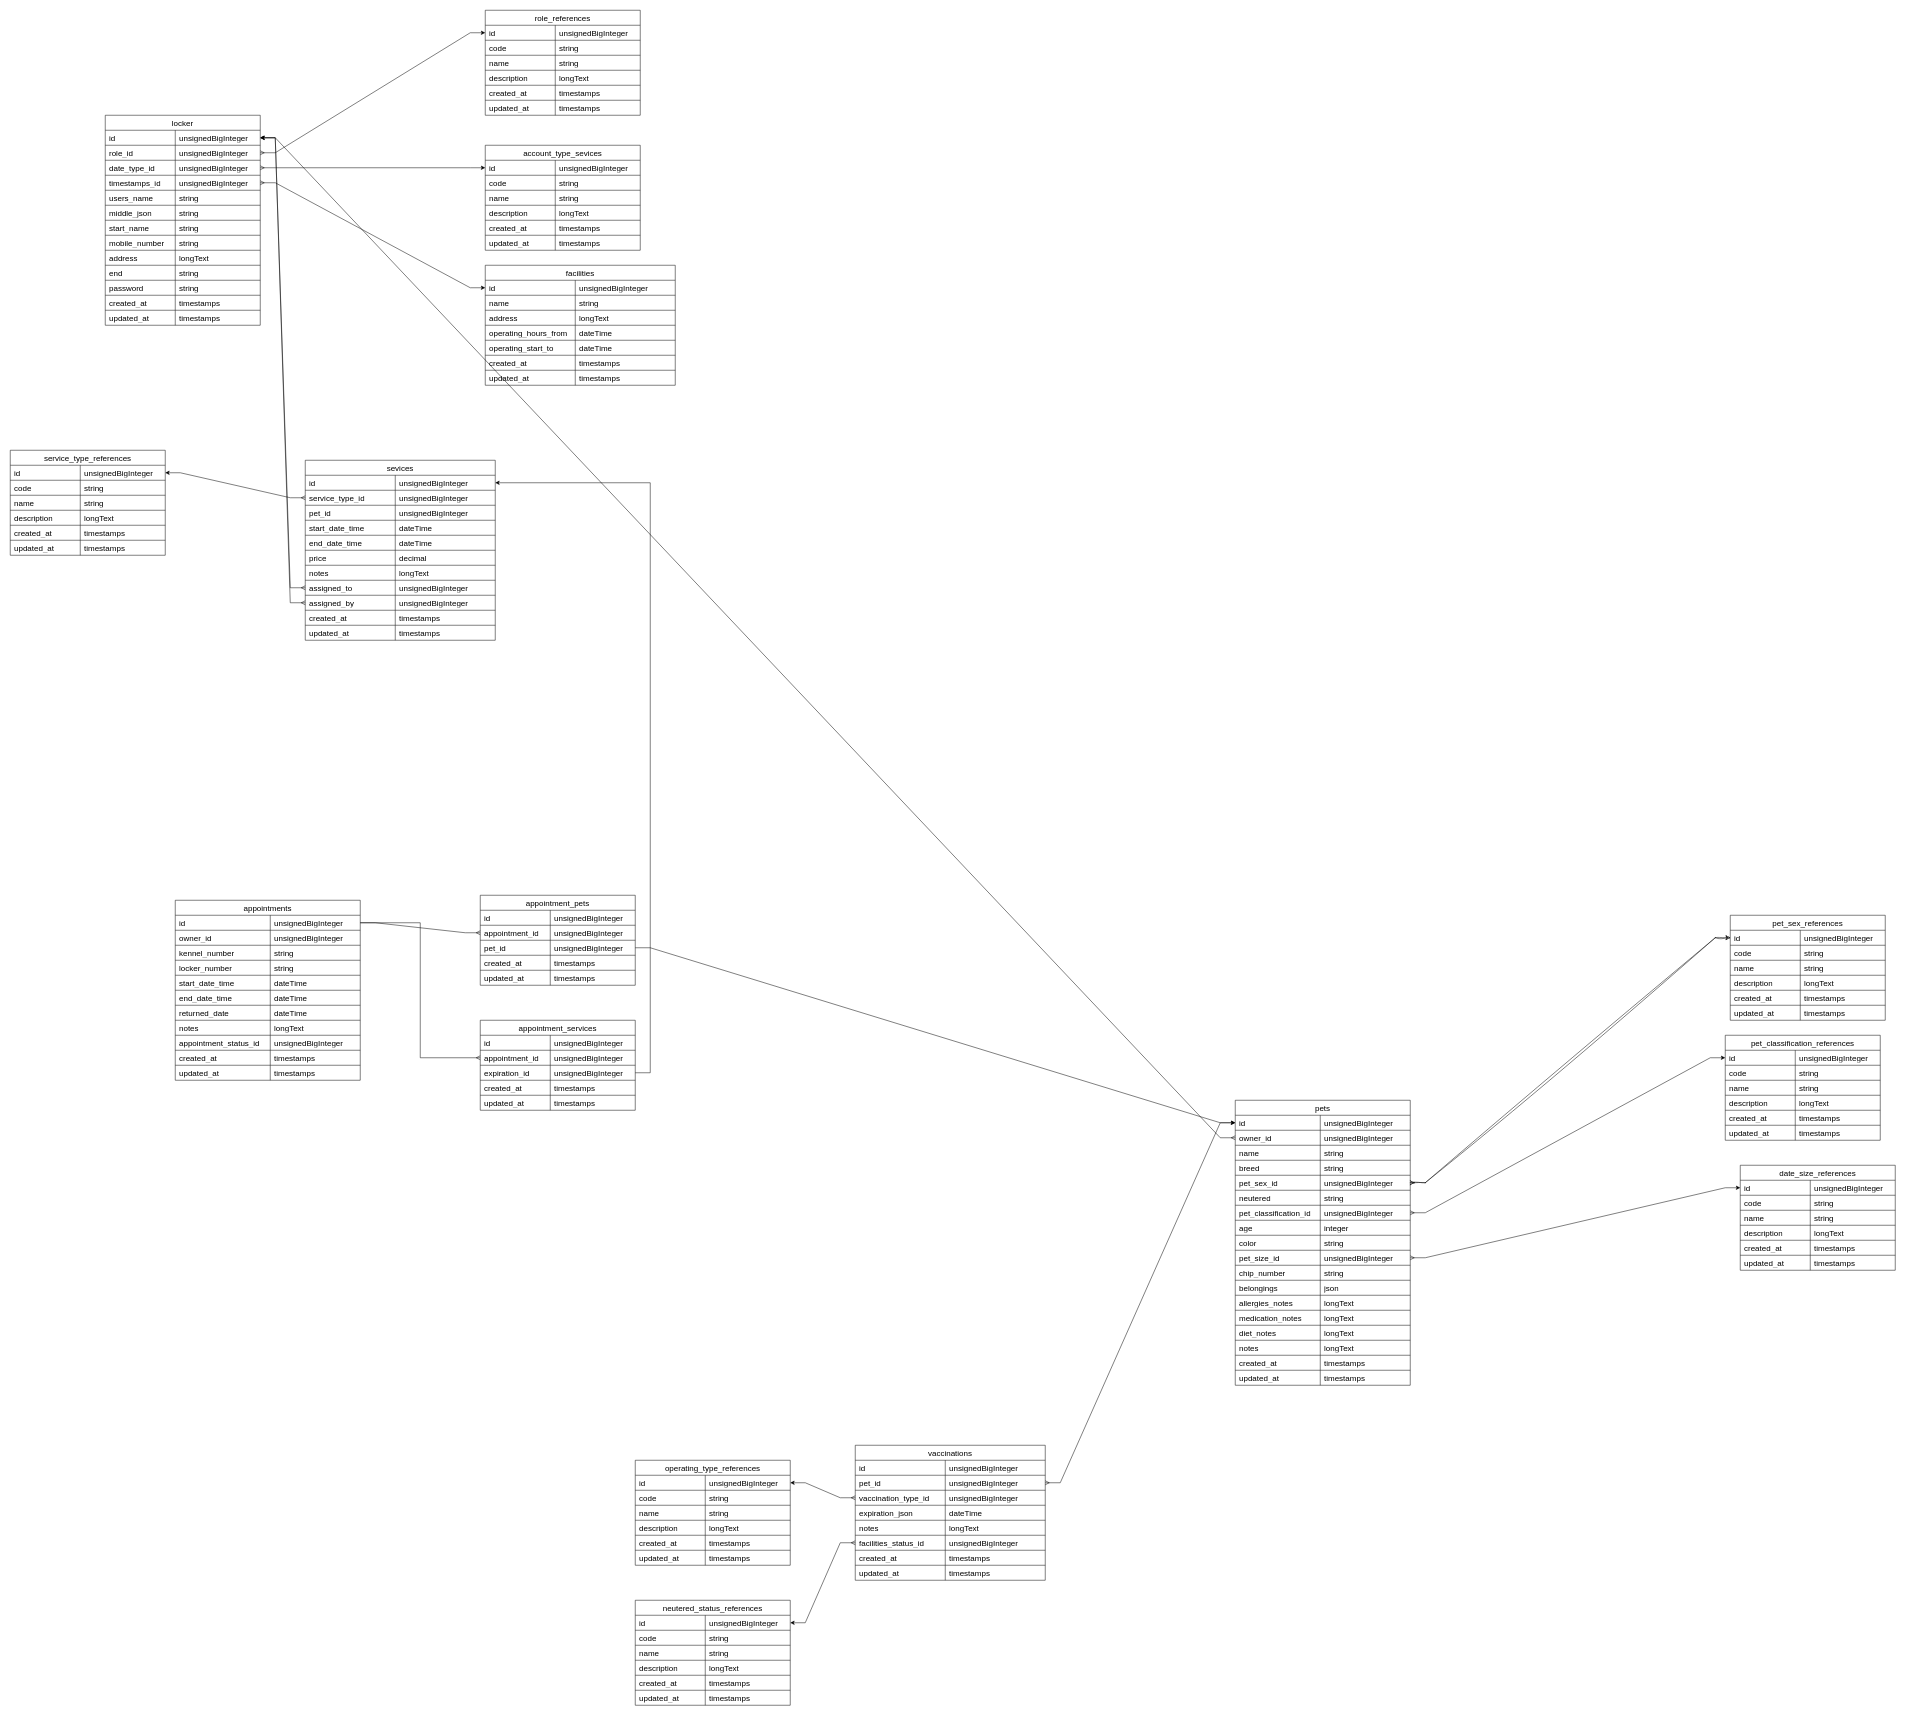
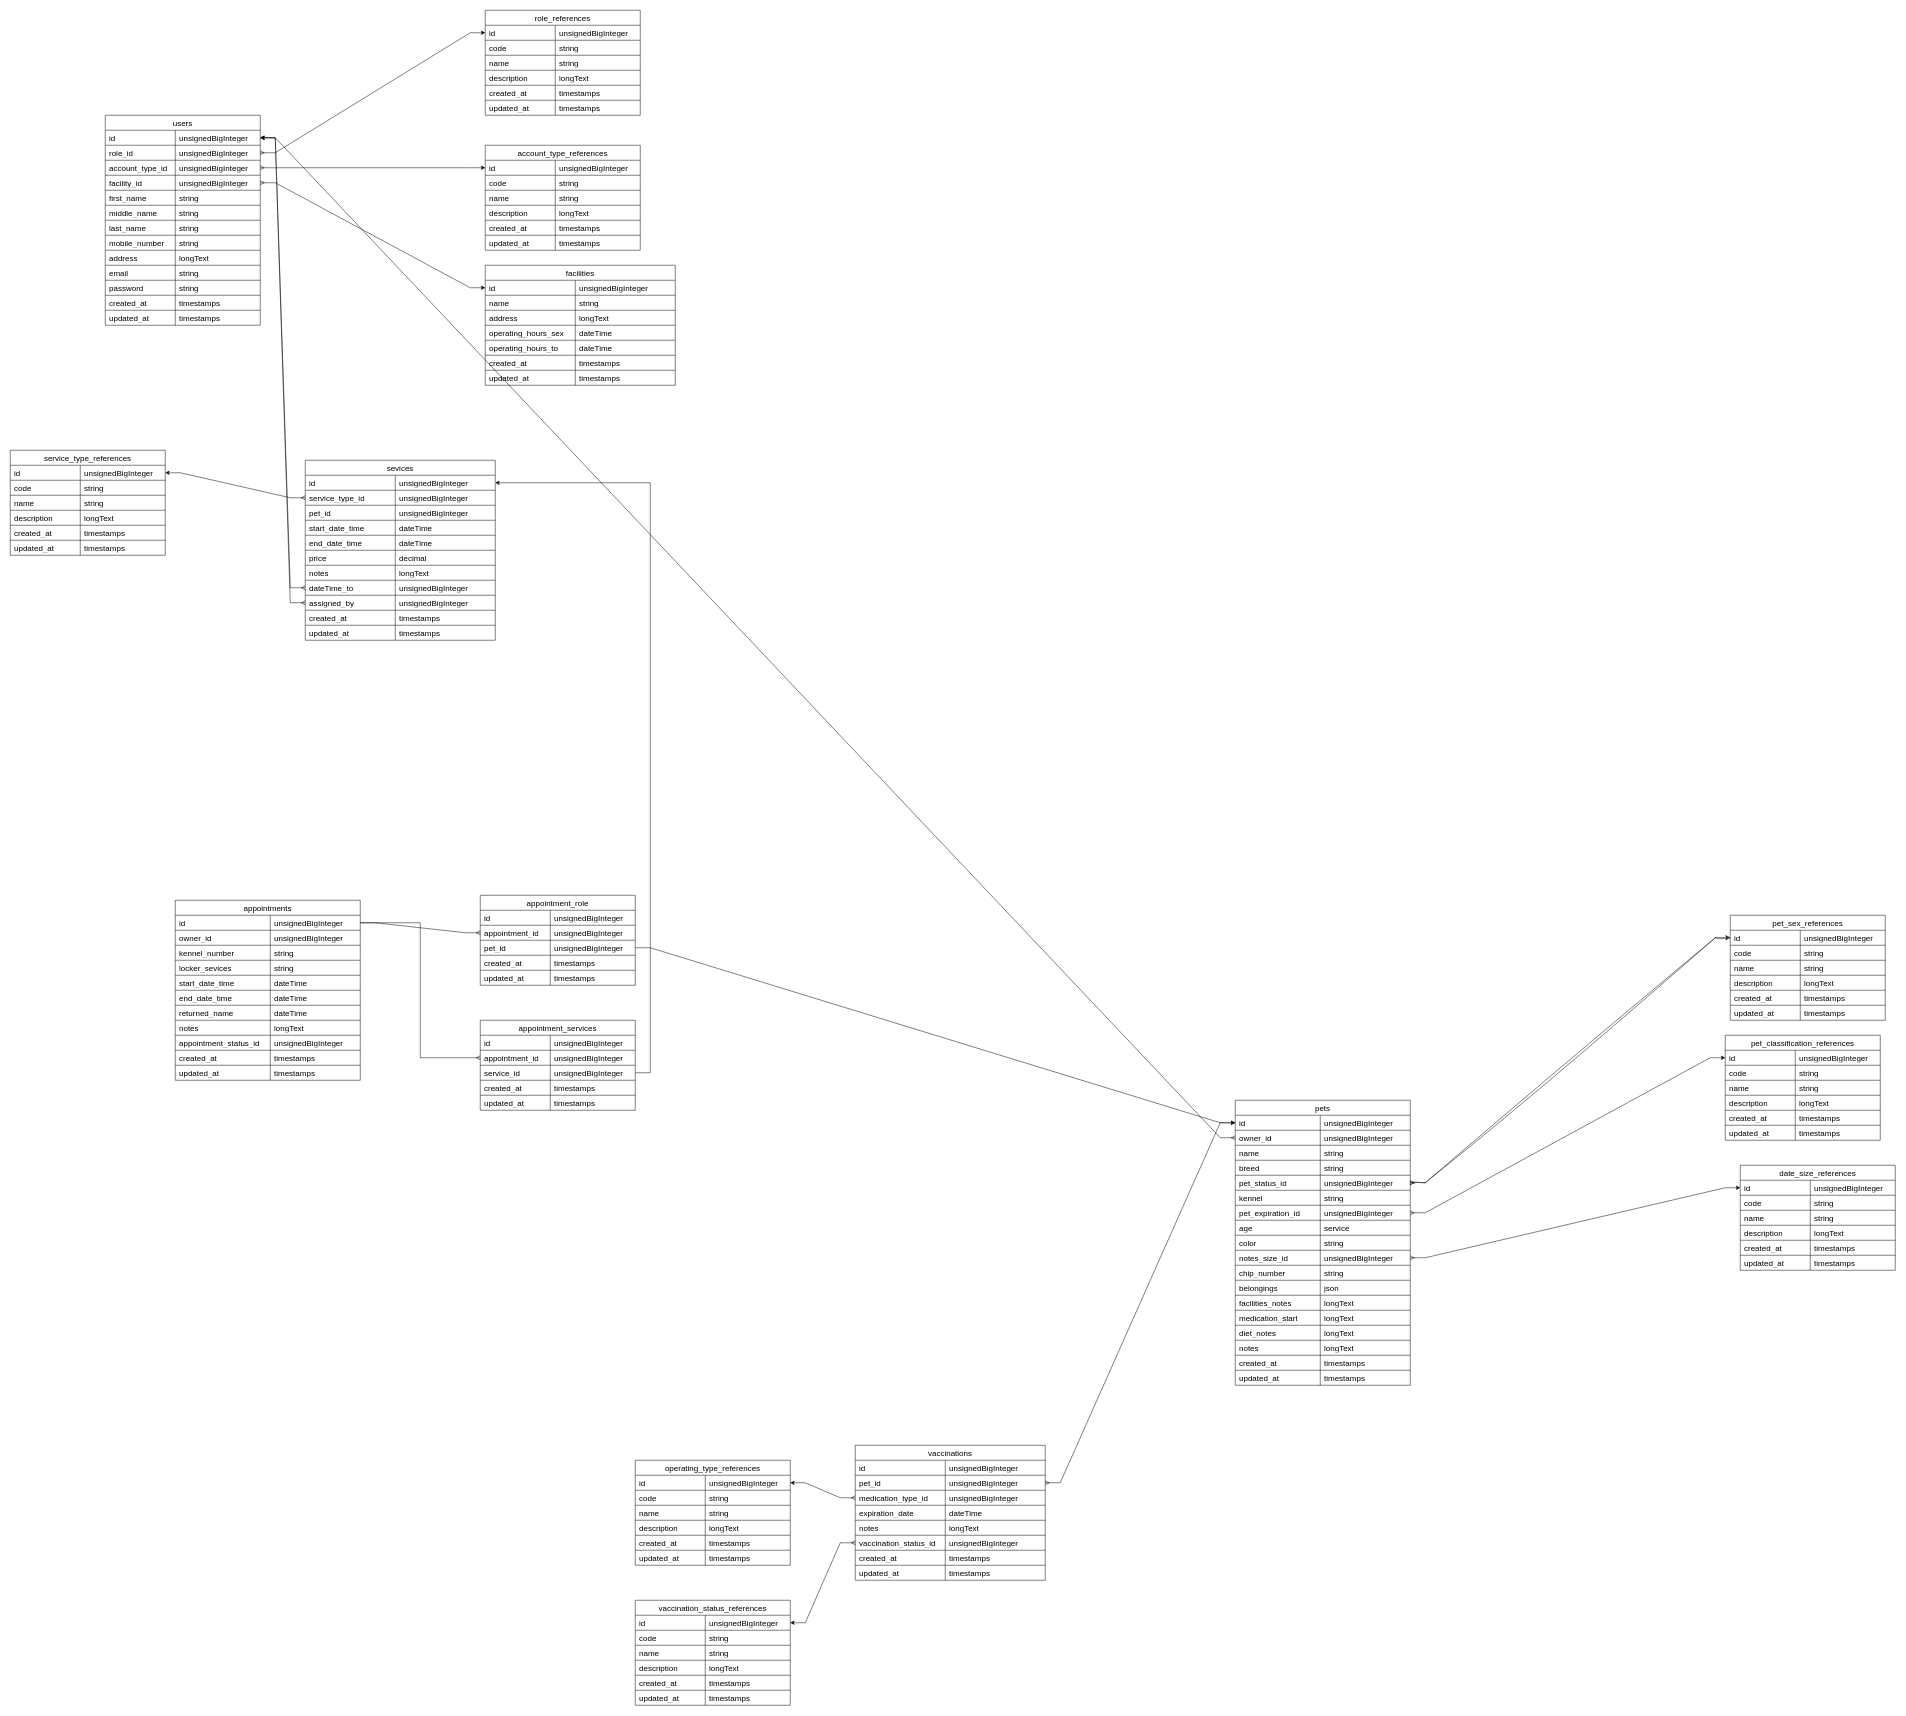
node "locker": label "locker" -> "users"
node "account_type_sevices": label "account_type_sevices" -> "account_type_references"
node "date_type_id": label "date_type_id" -> "account_type_id"
node "timestamps_id": label "timestamps_id" -> "facility_id"
node "users_name": label "users_name" -> "first_name"
node "middle_json": label "middle_json" -> "middle_name"
node "start_name": label "start_name" -> "last_name"
node "end": label "end" -> "email"
node "operating_hours_from": label "operating_hours_from" -> "operating_hours_sex"
node "operating_start_to": label "operating_start_to" -> "operating_hours_to"
node "assigned_to": label "assigned_to" -> "dateTime_to"
node "appointment_pets": label "appointment_pets" -> "appointment_role"
node "locker_number": label "locker_number" -> "locker_sevices"
node "returned_date": label "returned_date" -> "returned_name"
node "expiration_id": label "expiration_id" -> "service_id"
node "pet_sex_id": label "pet_sex_id" -> "pet_status_id"
node "neutered": label "neutered" -> "kennel"
node "pet_classification_id": label "pet_classification_id" -> "pet_expiration_id"
node "integer": label "integer" -> "service"
node "pet_size_id": label "pet_size_id" -> "notes_size_id"
node "allergies_notes": label "allergies_notes" -> "facilities_notes"
node "medication_notes": label "medication_notes" -> "medication_start"
node "vaccination_type_id": label "vaccination_type_id" -> "medication_type_id"
node "expiration_json": label "expiration_json" -> "expiration_date"
node "facilities_status_id": label "facilities_status_id" -> "vaccination_status_id"
node "neutered_status_references": label "neutered_status_references" -> "vaccination_status_references"
